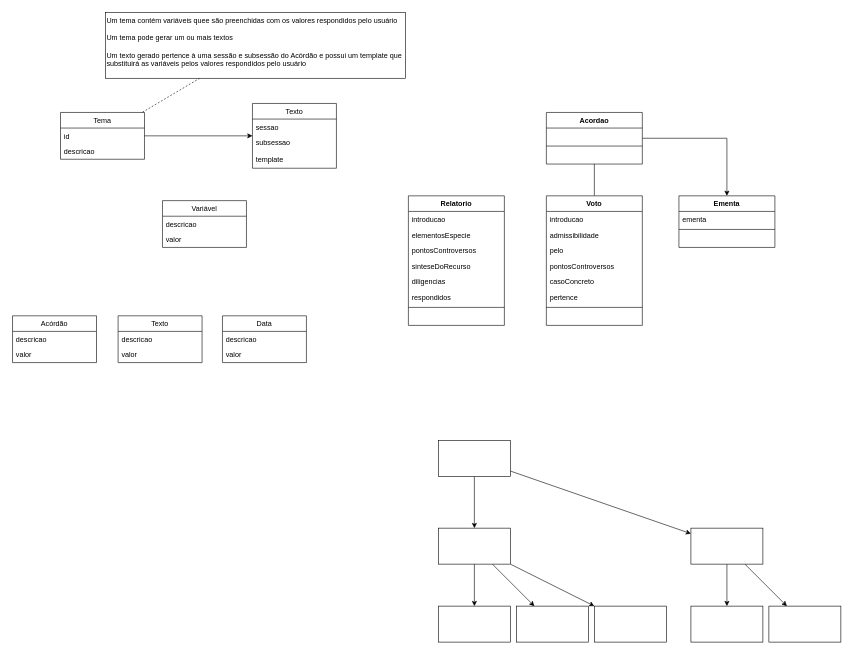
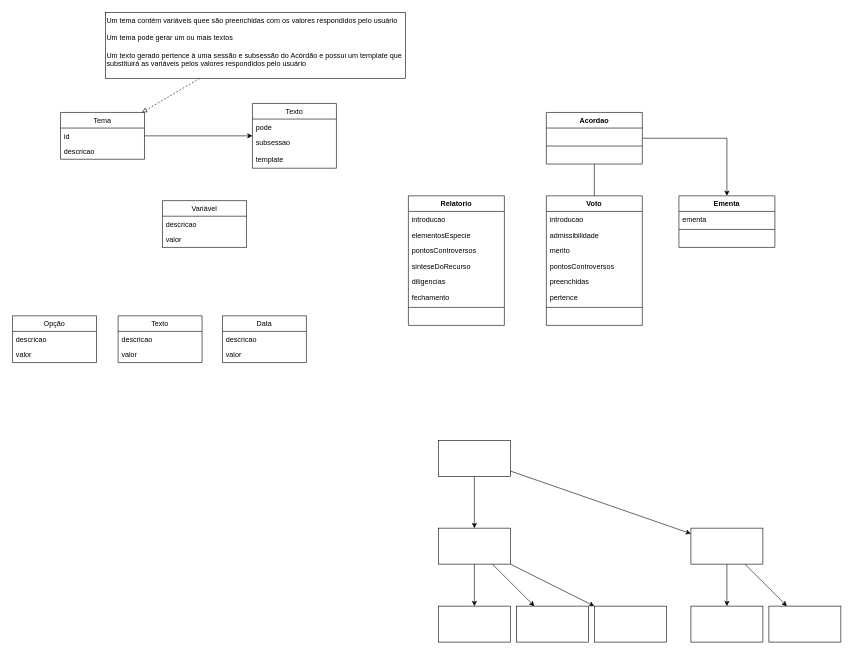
edge "Um tema contém variáveis quee são preenchidas com os valores respondidos pelo usuário Um tema pode gerar um ou mais textos Um texto gerado pertence à uma sessão e subsessão do Acórdão e possui um template que substituirá as variáveis pelos valores respondidos pelo usuário" -- "Tema": arrowhead none -> block
node "sessao": label "sessao" -> "pode"
node "pelo": label "pelo" -> "merito"
node "casoConcreto": label "casoConcreto" -> "preenchidas"
node "respondidos": label "respondidos" -> "fechamento"
node "Acórdão": label "Acórdão" -> "Opção"
